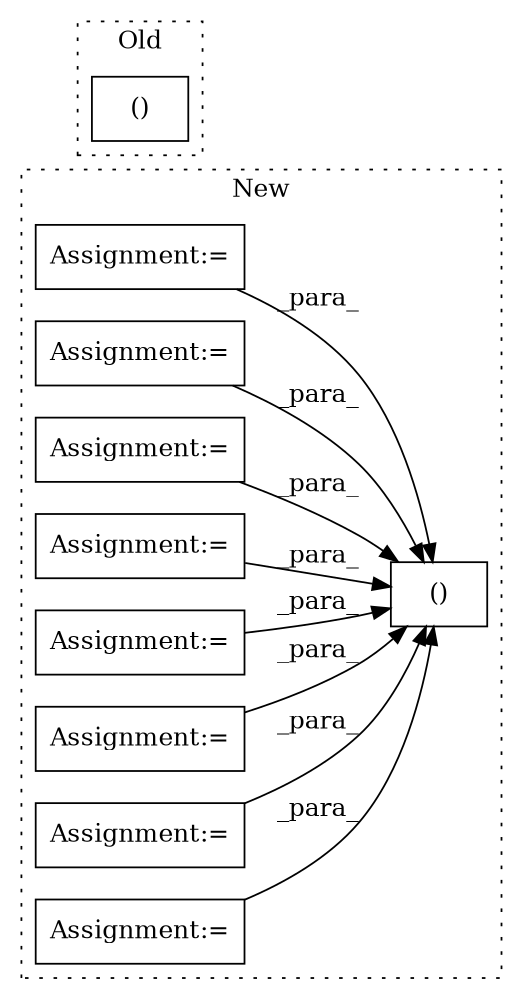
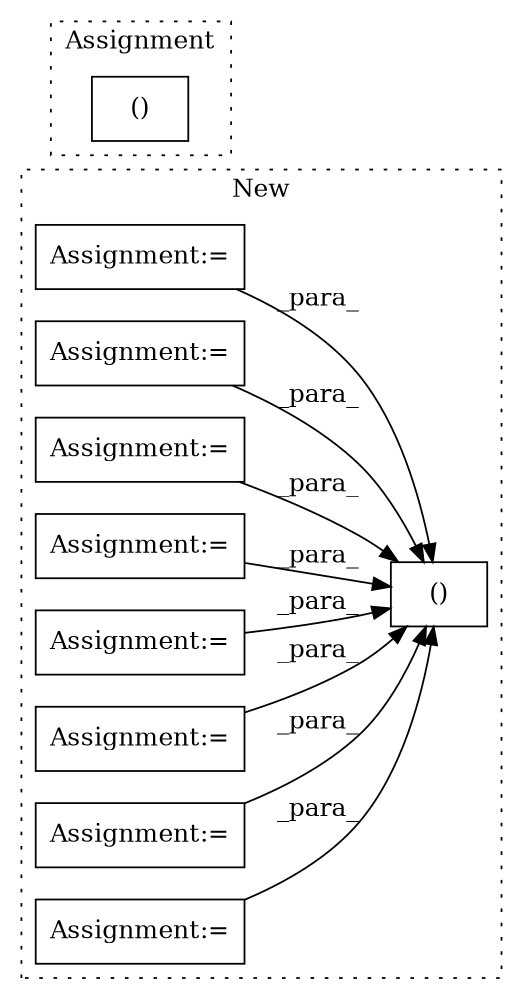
cluster "Old": label "Old" -> "Assignment"
